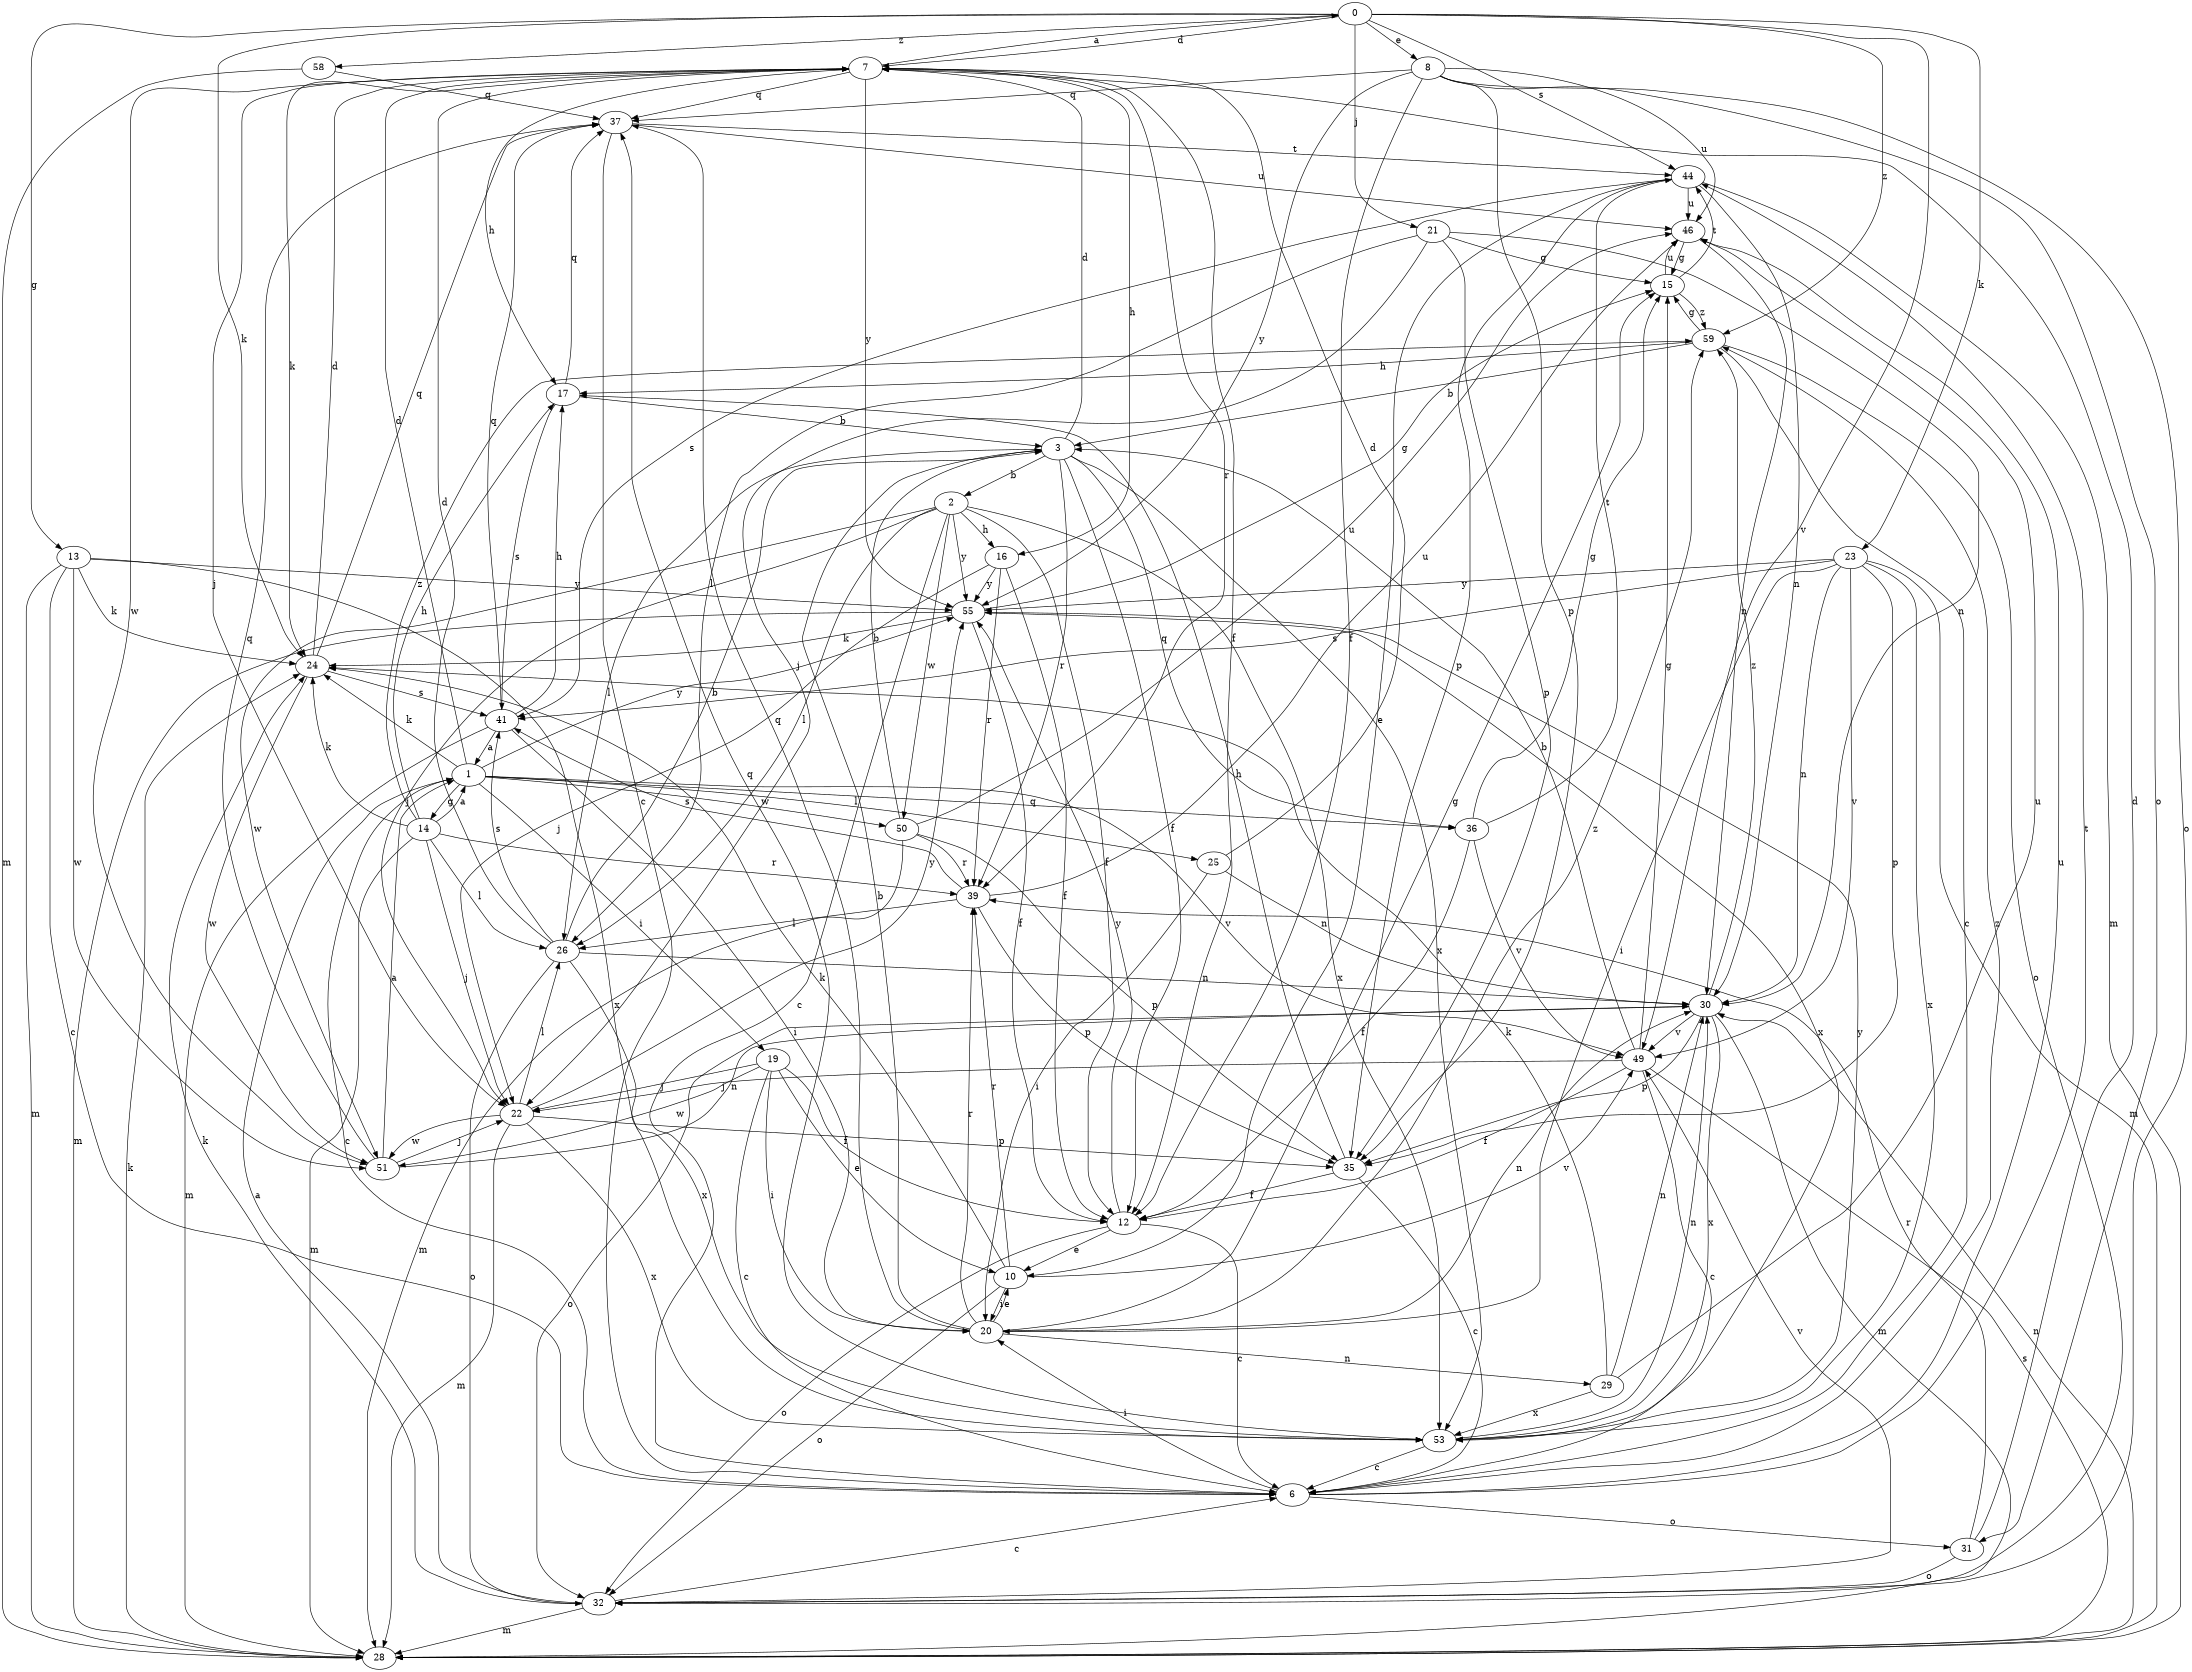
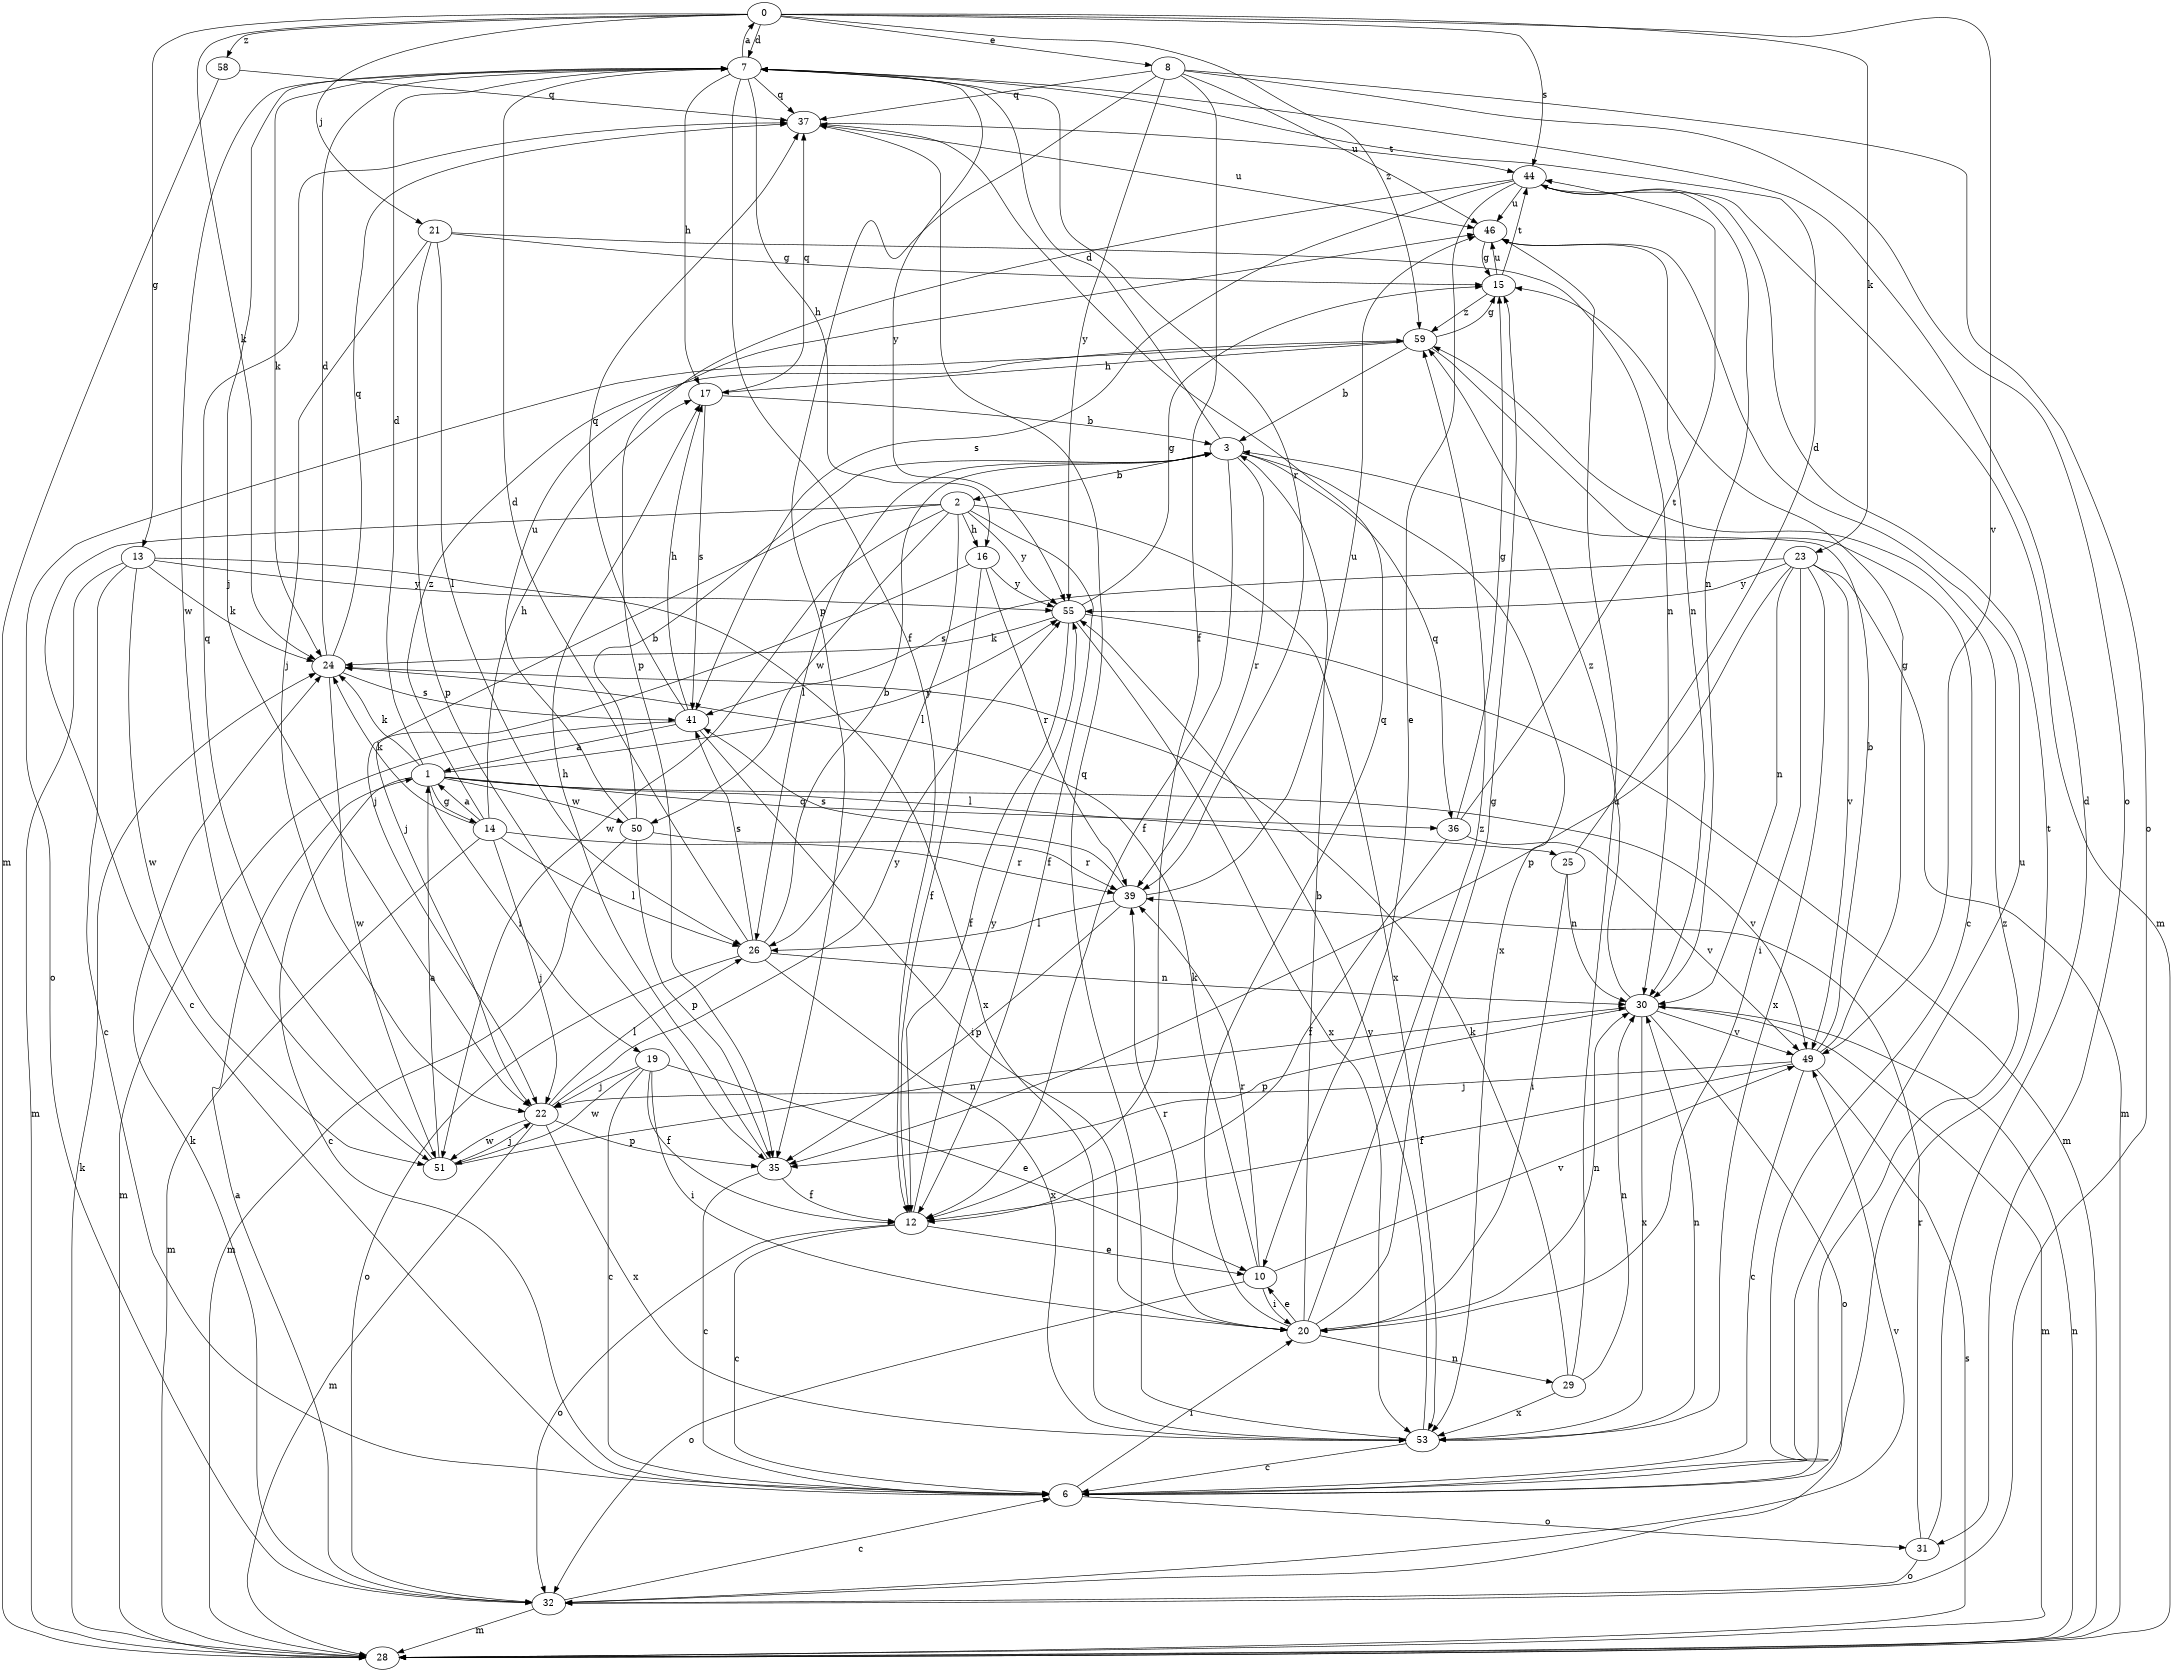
edge "37" -> "6": removed, label "c"
